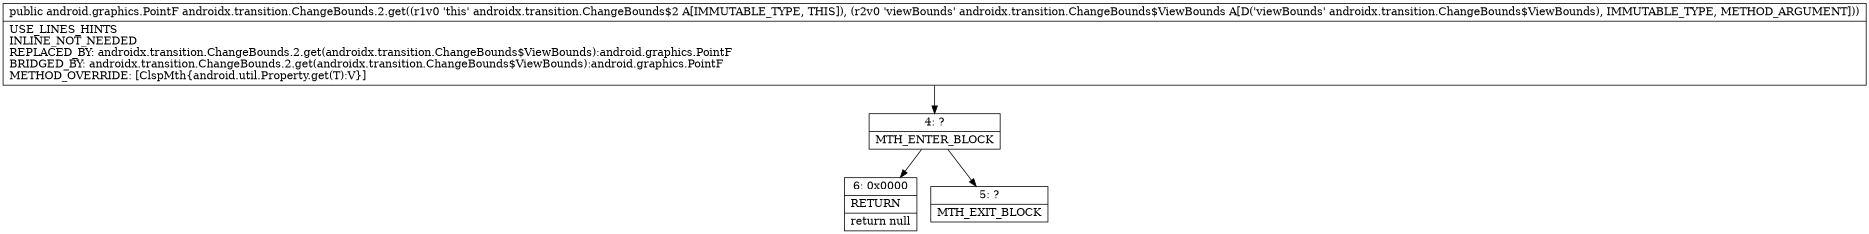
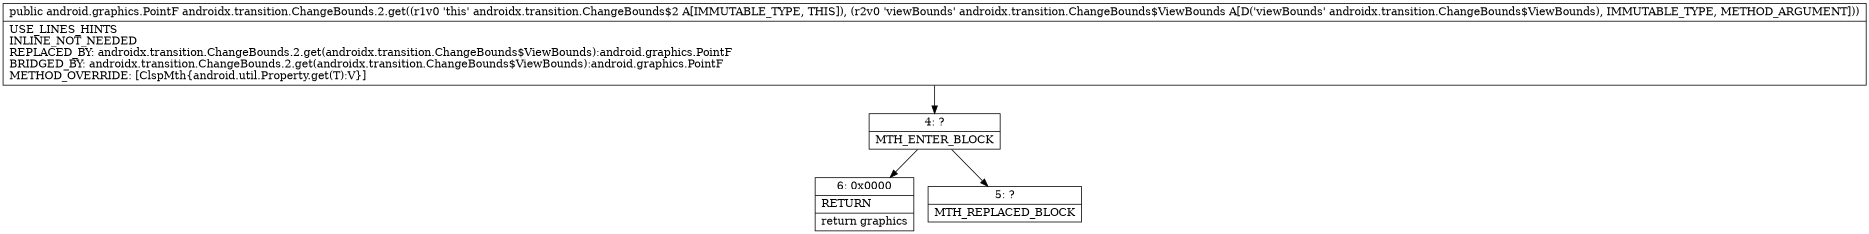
node "5: ?": text "MTH_EXIT_BLOCK" -> "MTH_REPLACED_BLOCK"
node "6: 0x0000": text "return null" -> "return graphics"
